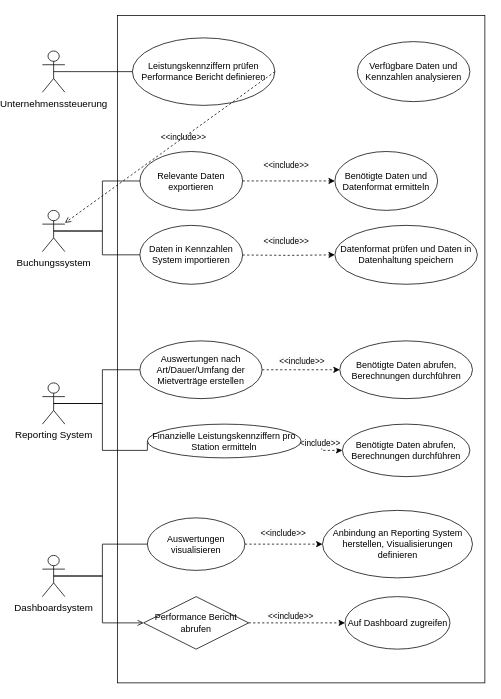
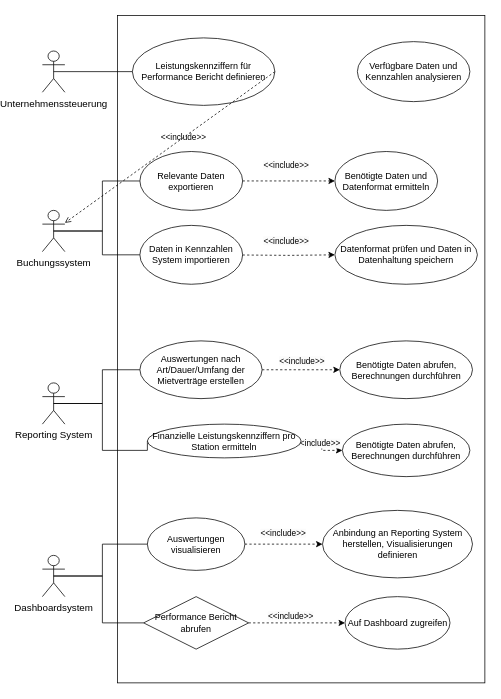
node "Leistungskennziffern prüfen Performance Bericht definieren": label "Leistungskennziffern prüfen Performance Bericht definieren" -> "Leistungskennziffern für Performance Bericht definieren"
edge "Dashboardsystem" -> "Performance Bericht abrufen": arrowhead open -> none
